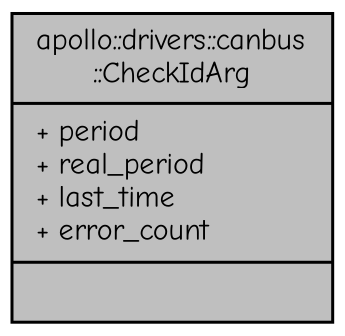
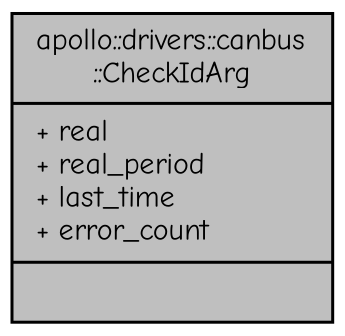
node "apollo::drivers::canbus": text "+ period" -> "+ real"
